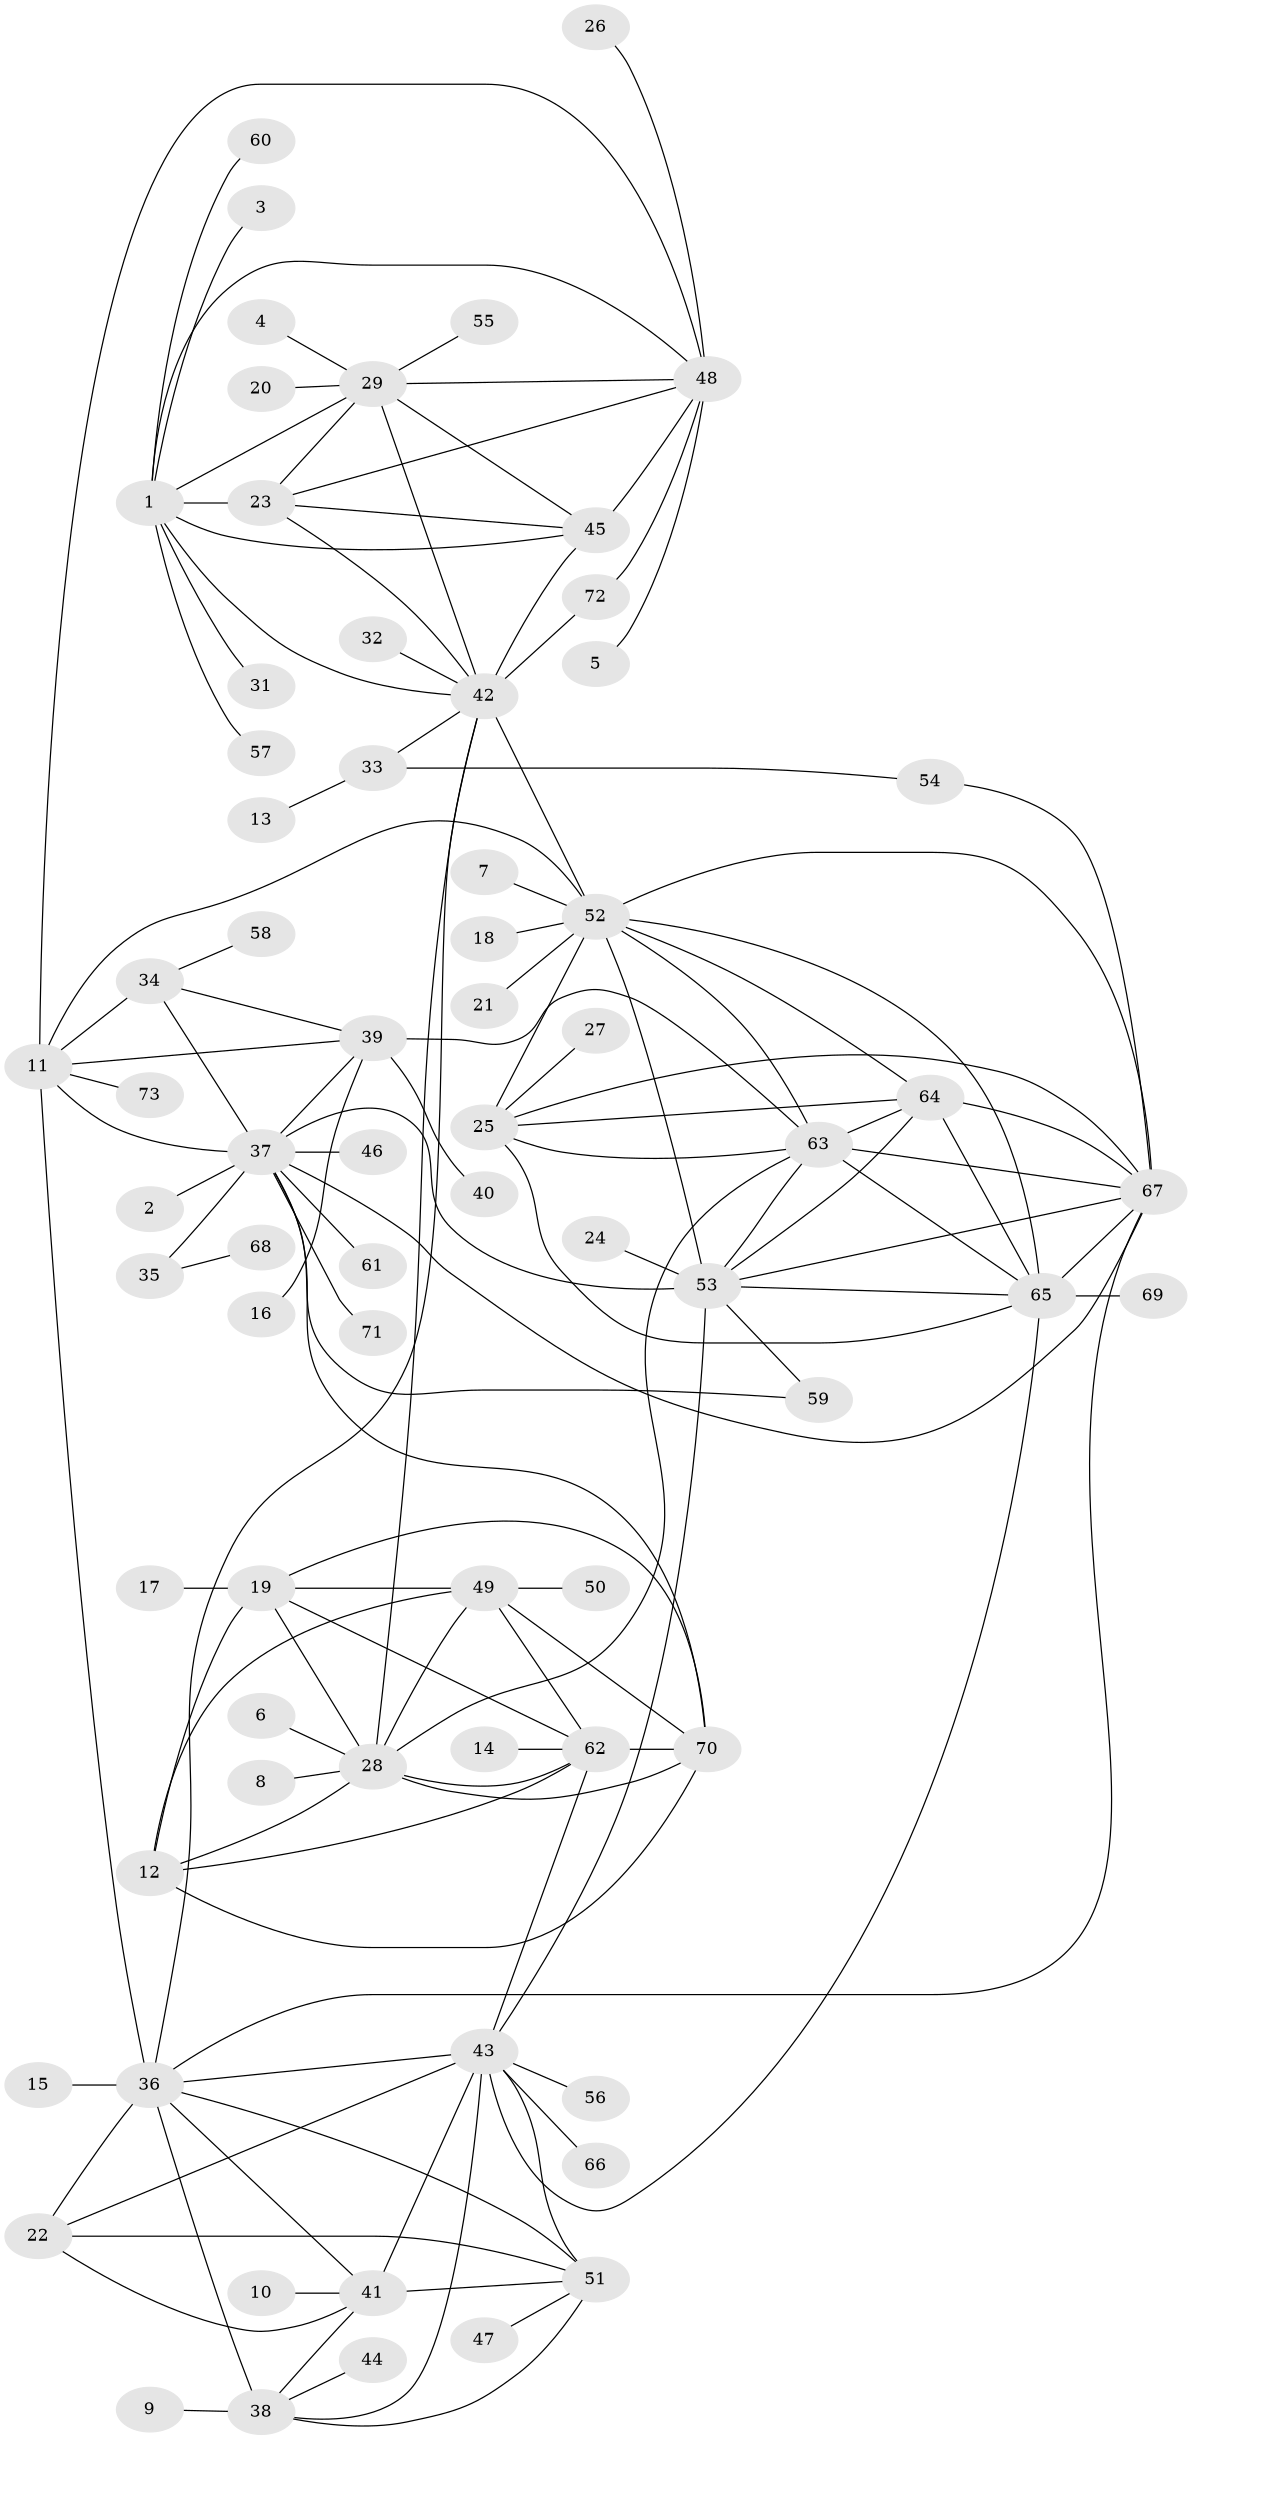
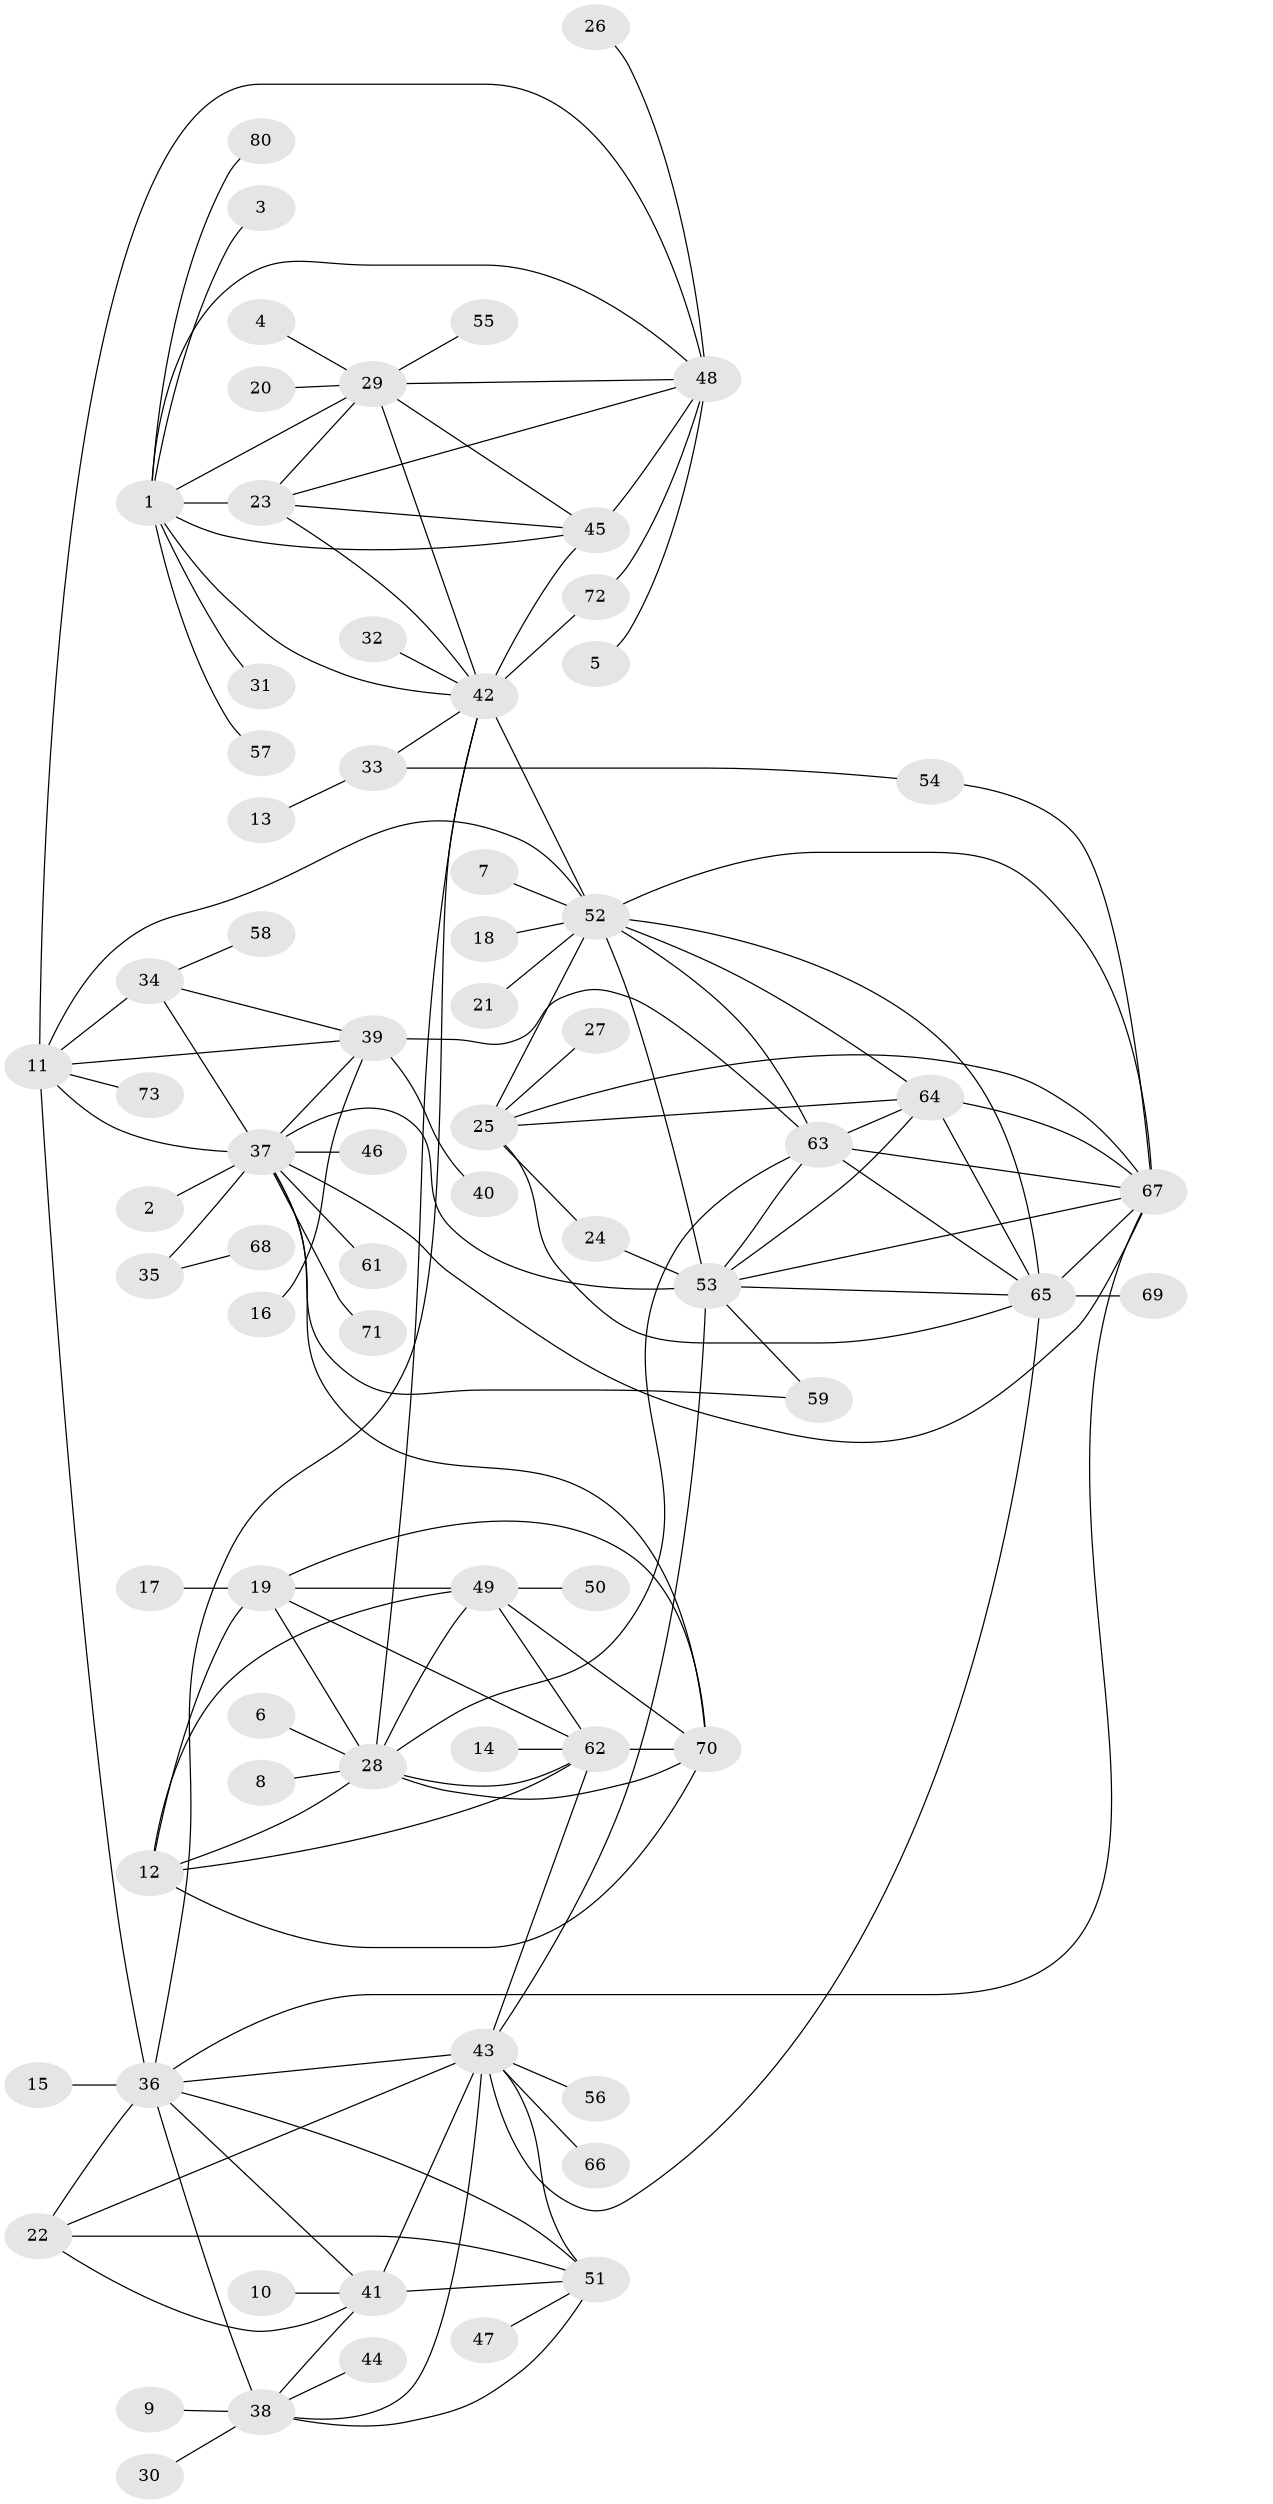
node "60": label "60" -> "80"
edge "25" -- "63": now "25" -- "24"
node "30": added
